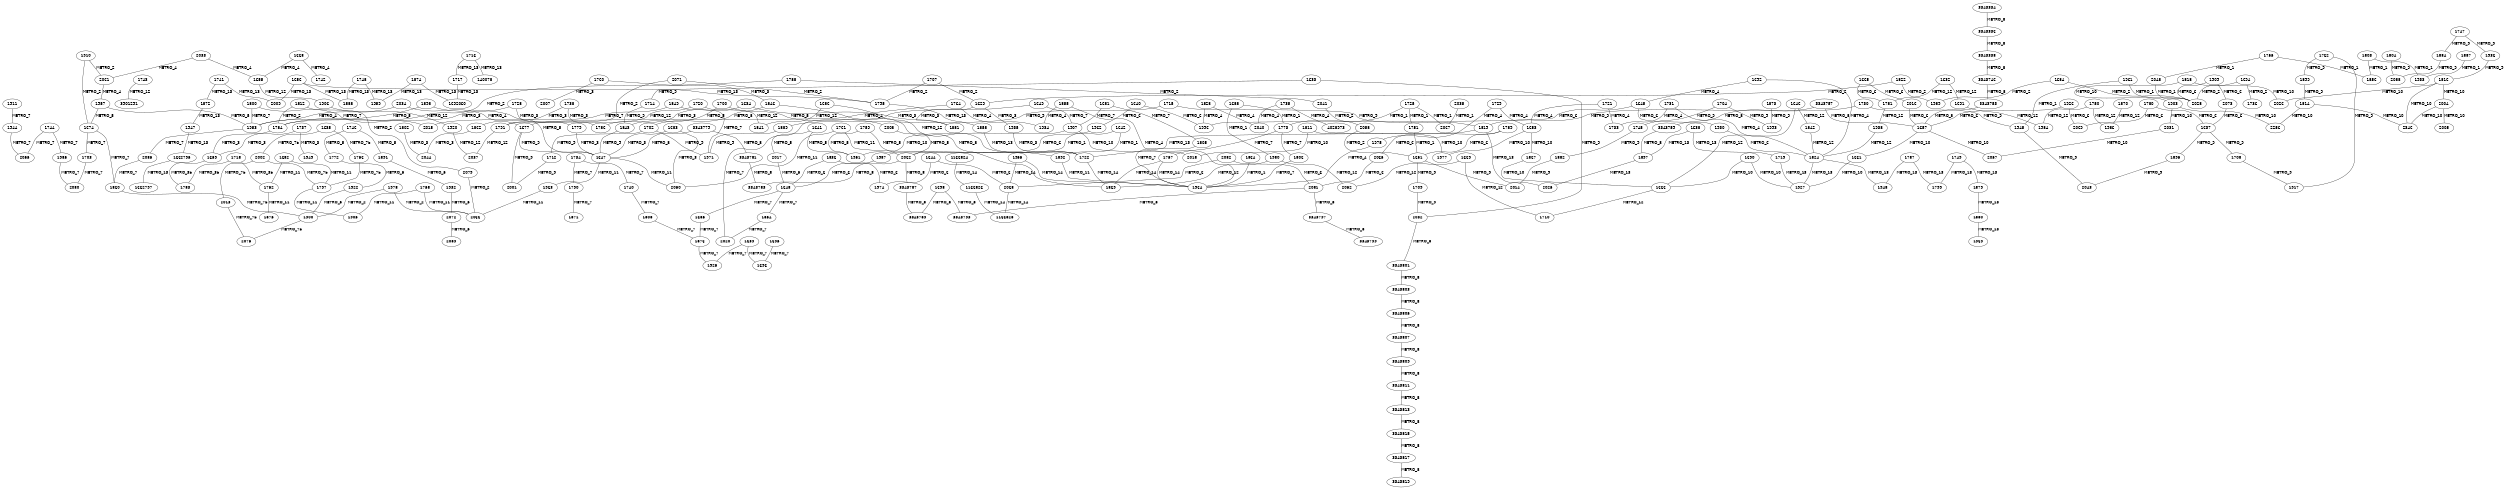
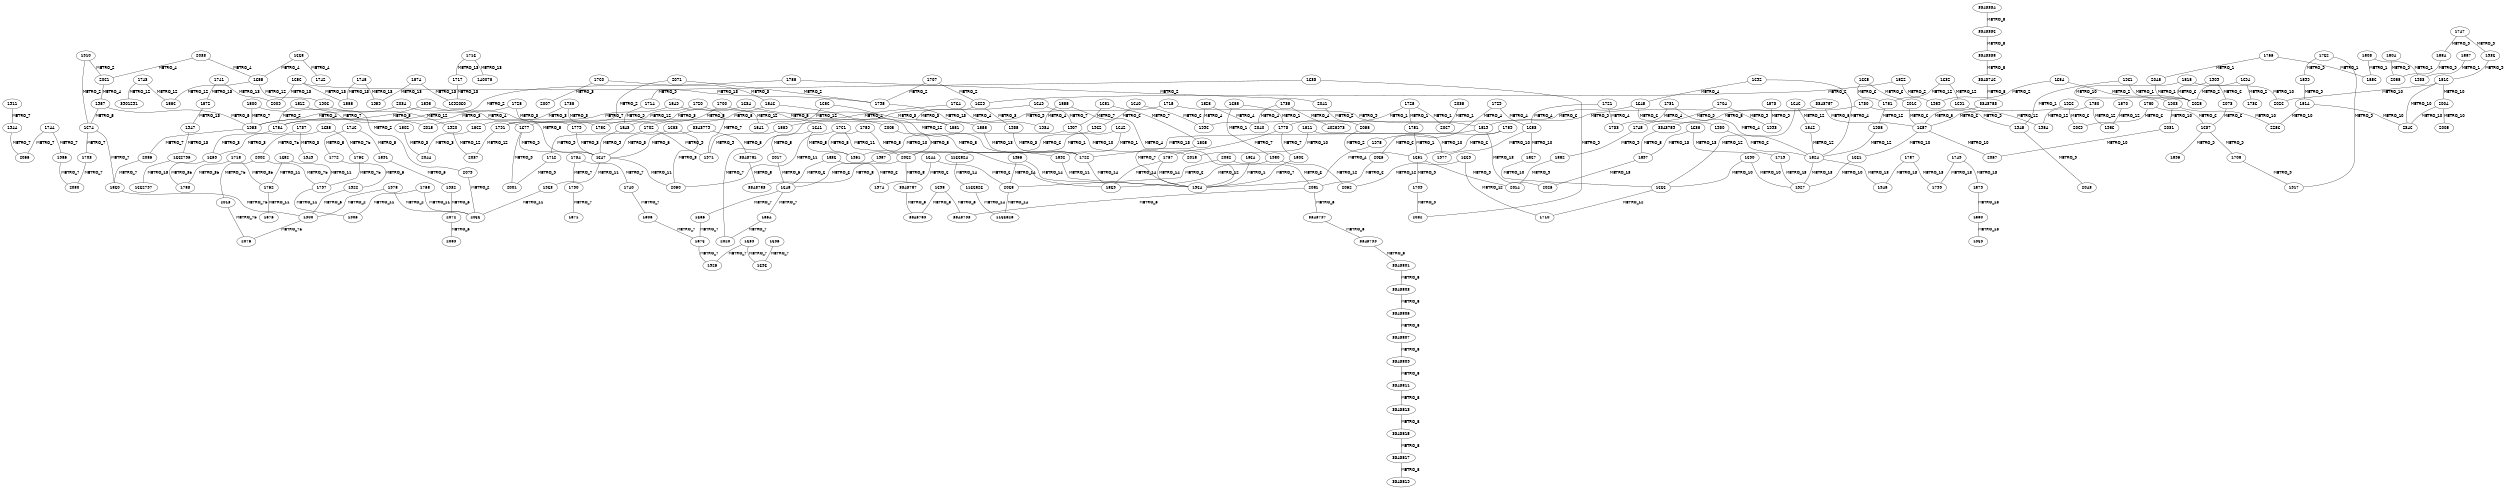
node "1886": added
edge "1895" -- "2043": removed, label "METRO_9"
edge "2032" -- "3343801": now "3343799" -- "3343801"
